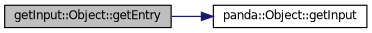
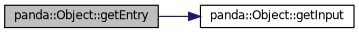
node "getInput::Object::getEntry": label "getInput::Object::getEntry" -> "panda::Object::getEntry"
